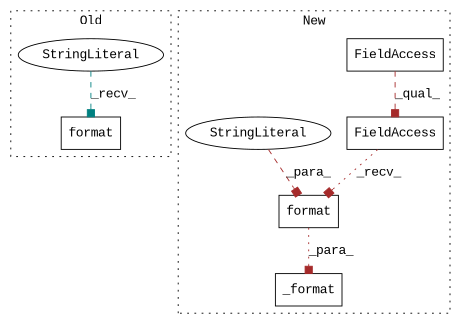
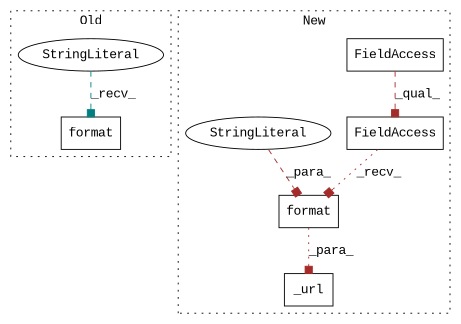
node "_format": label "_format" -> "_url"
